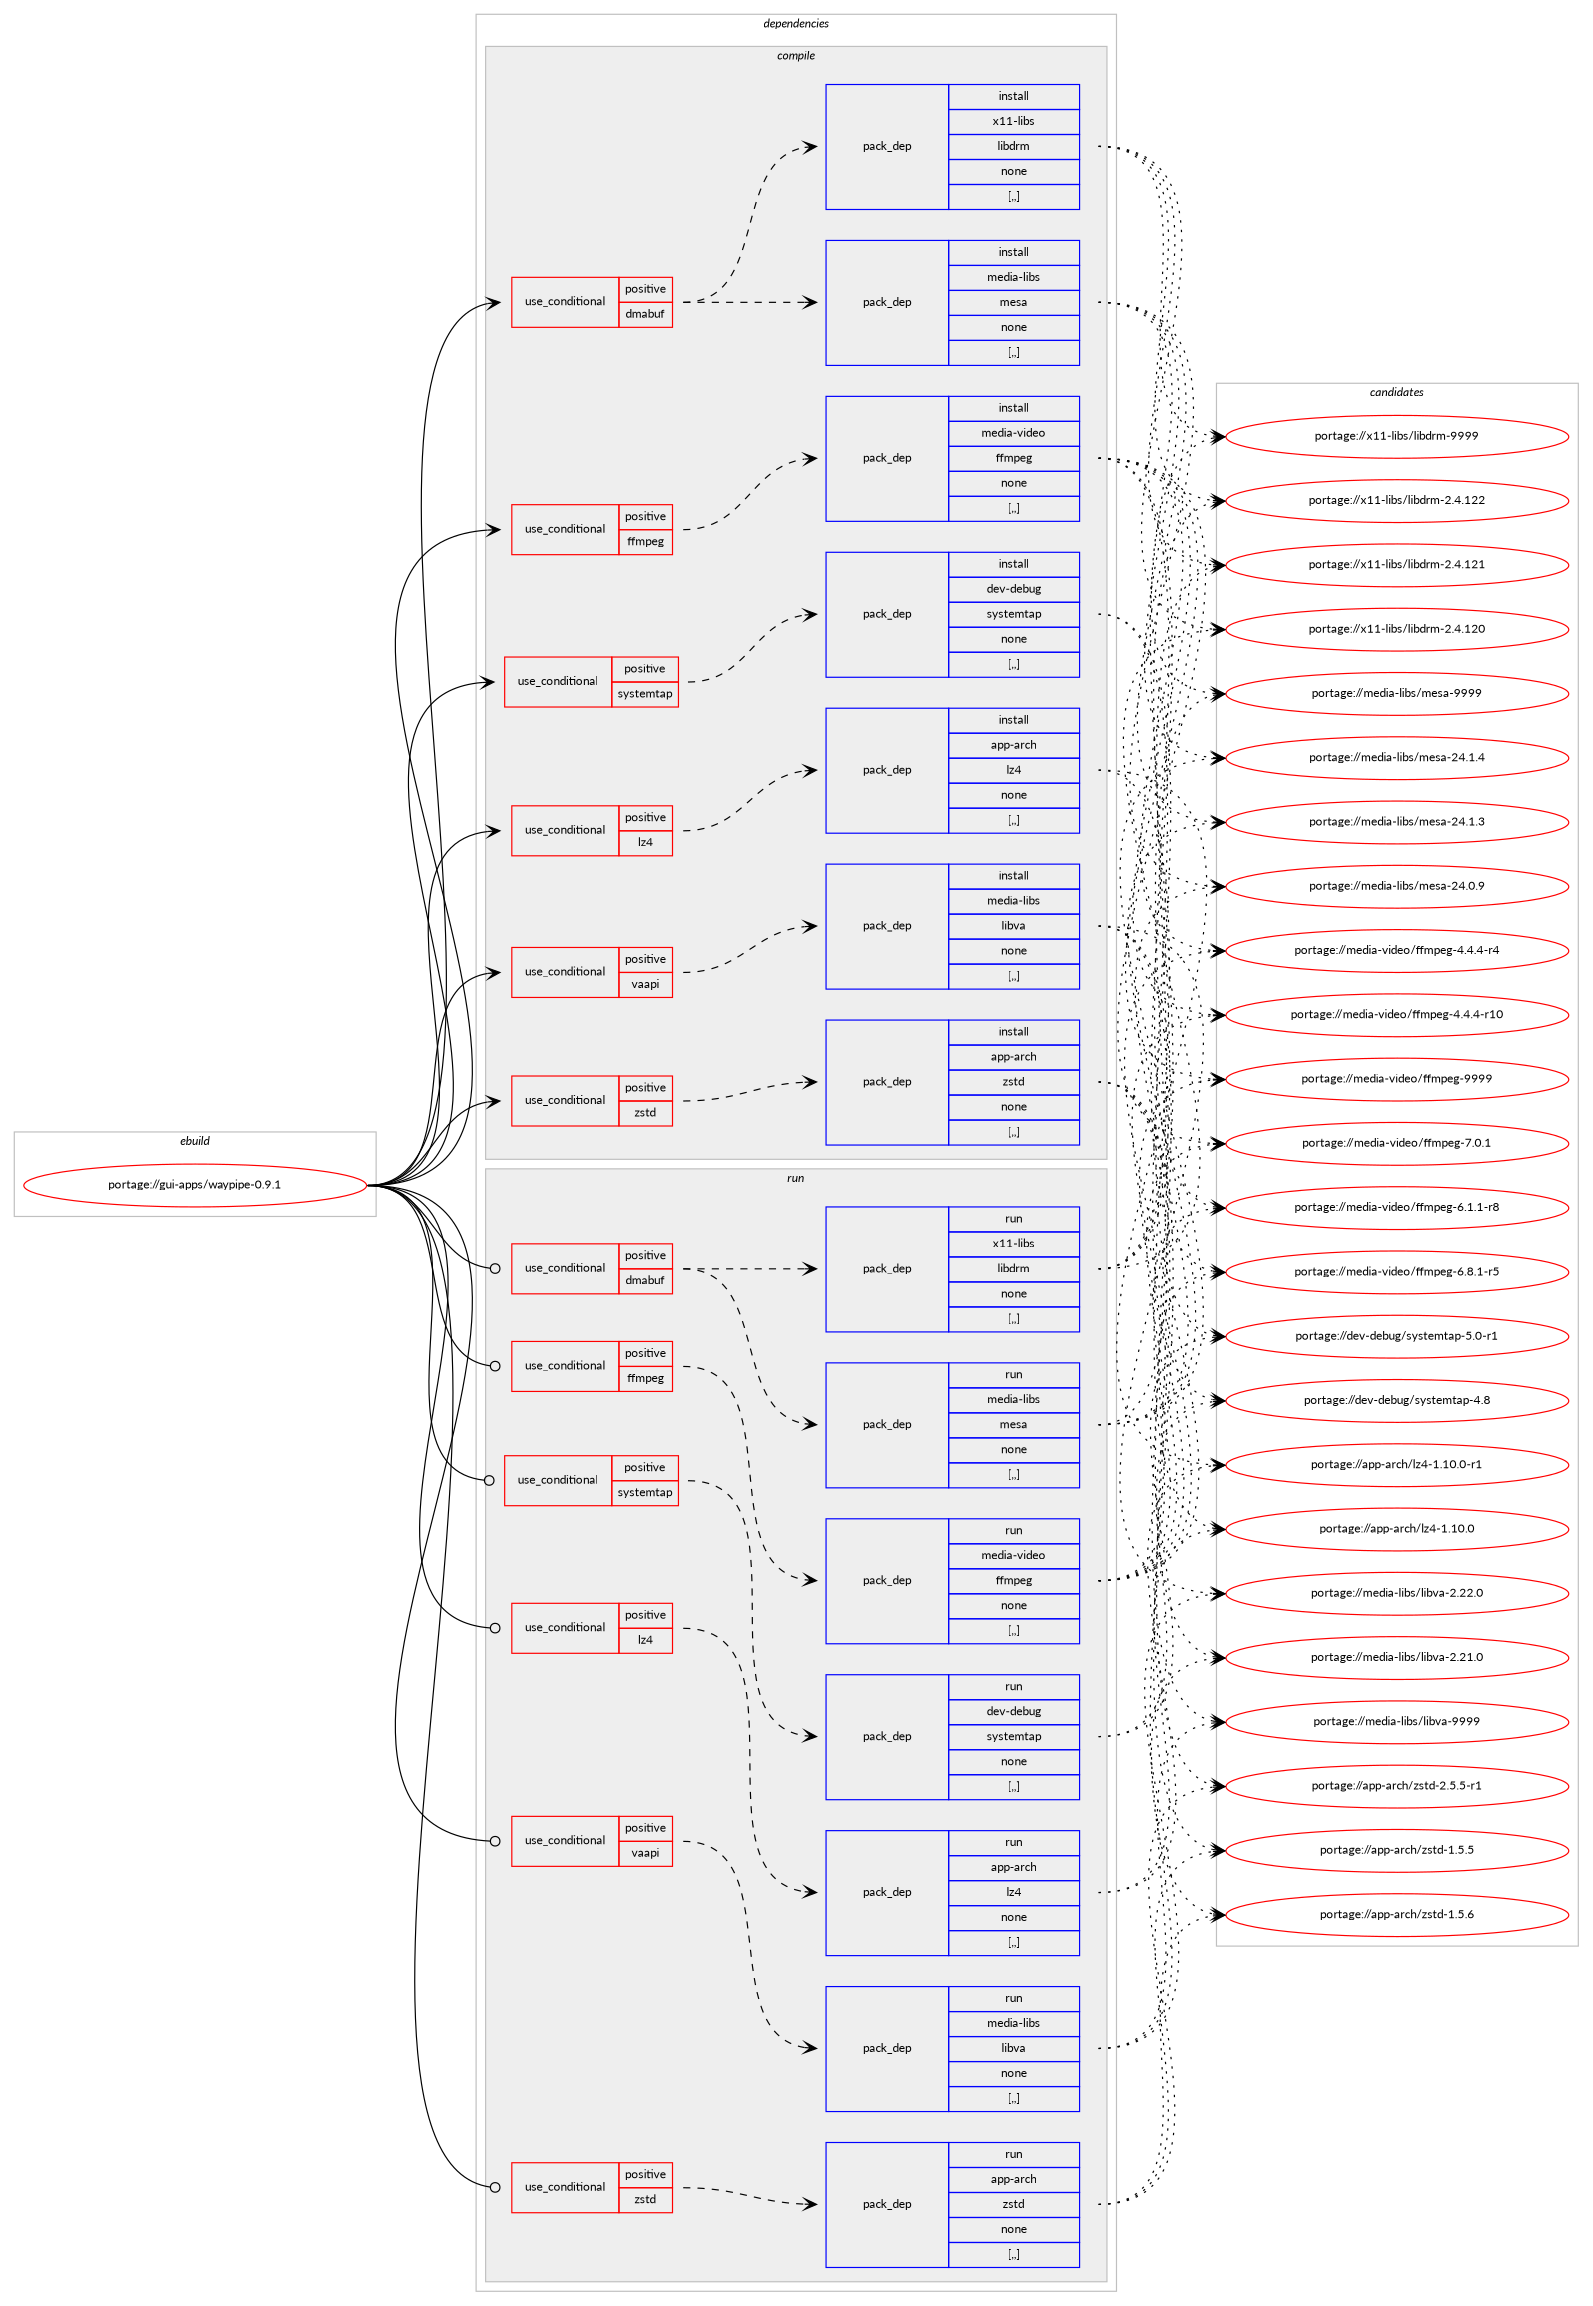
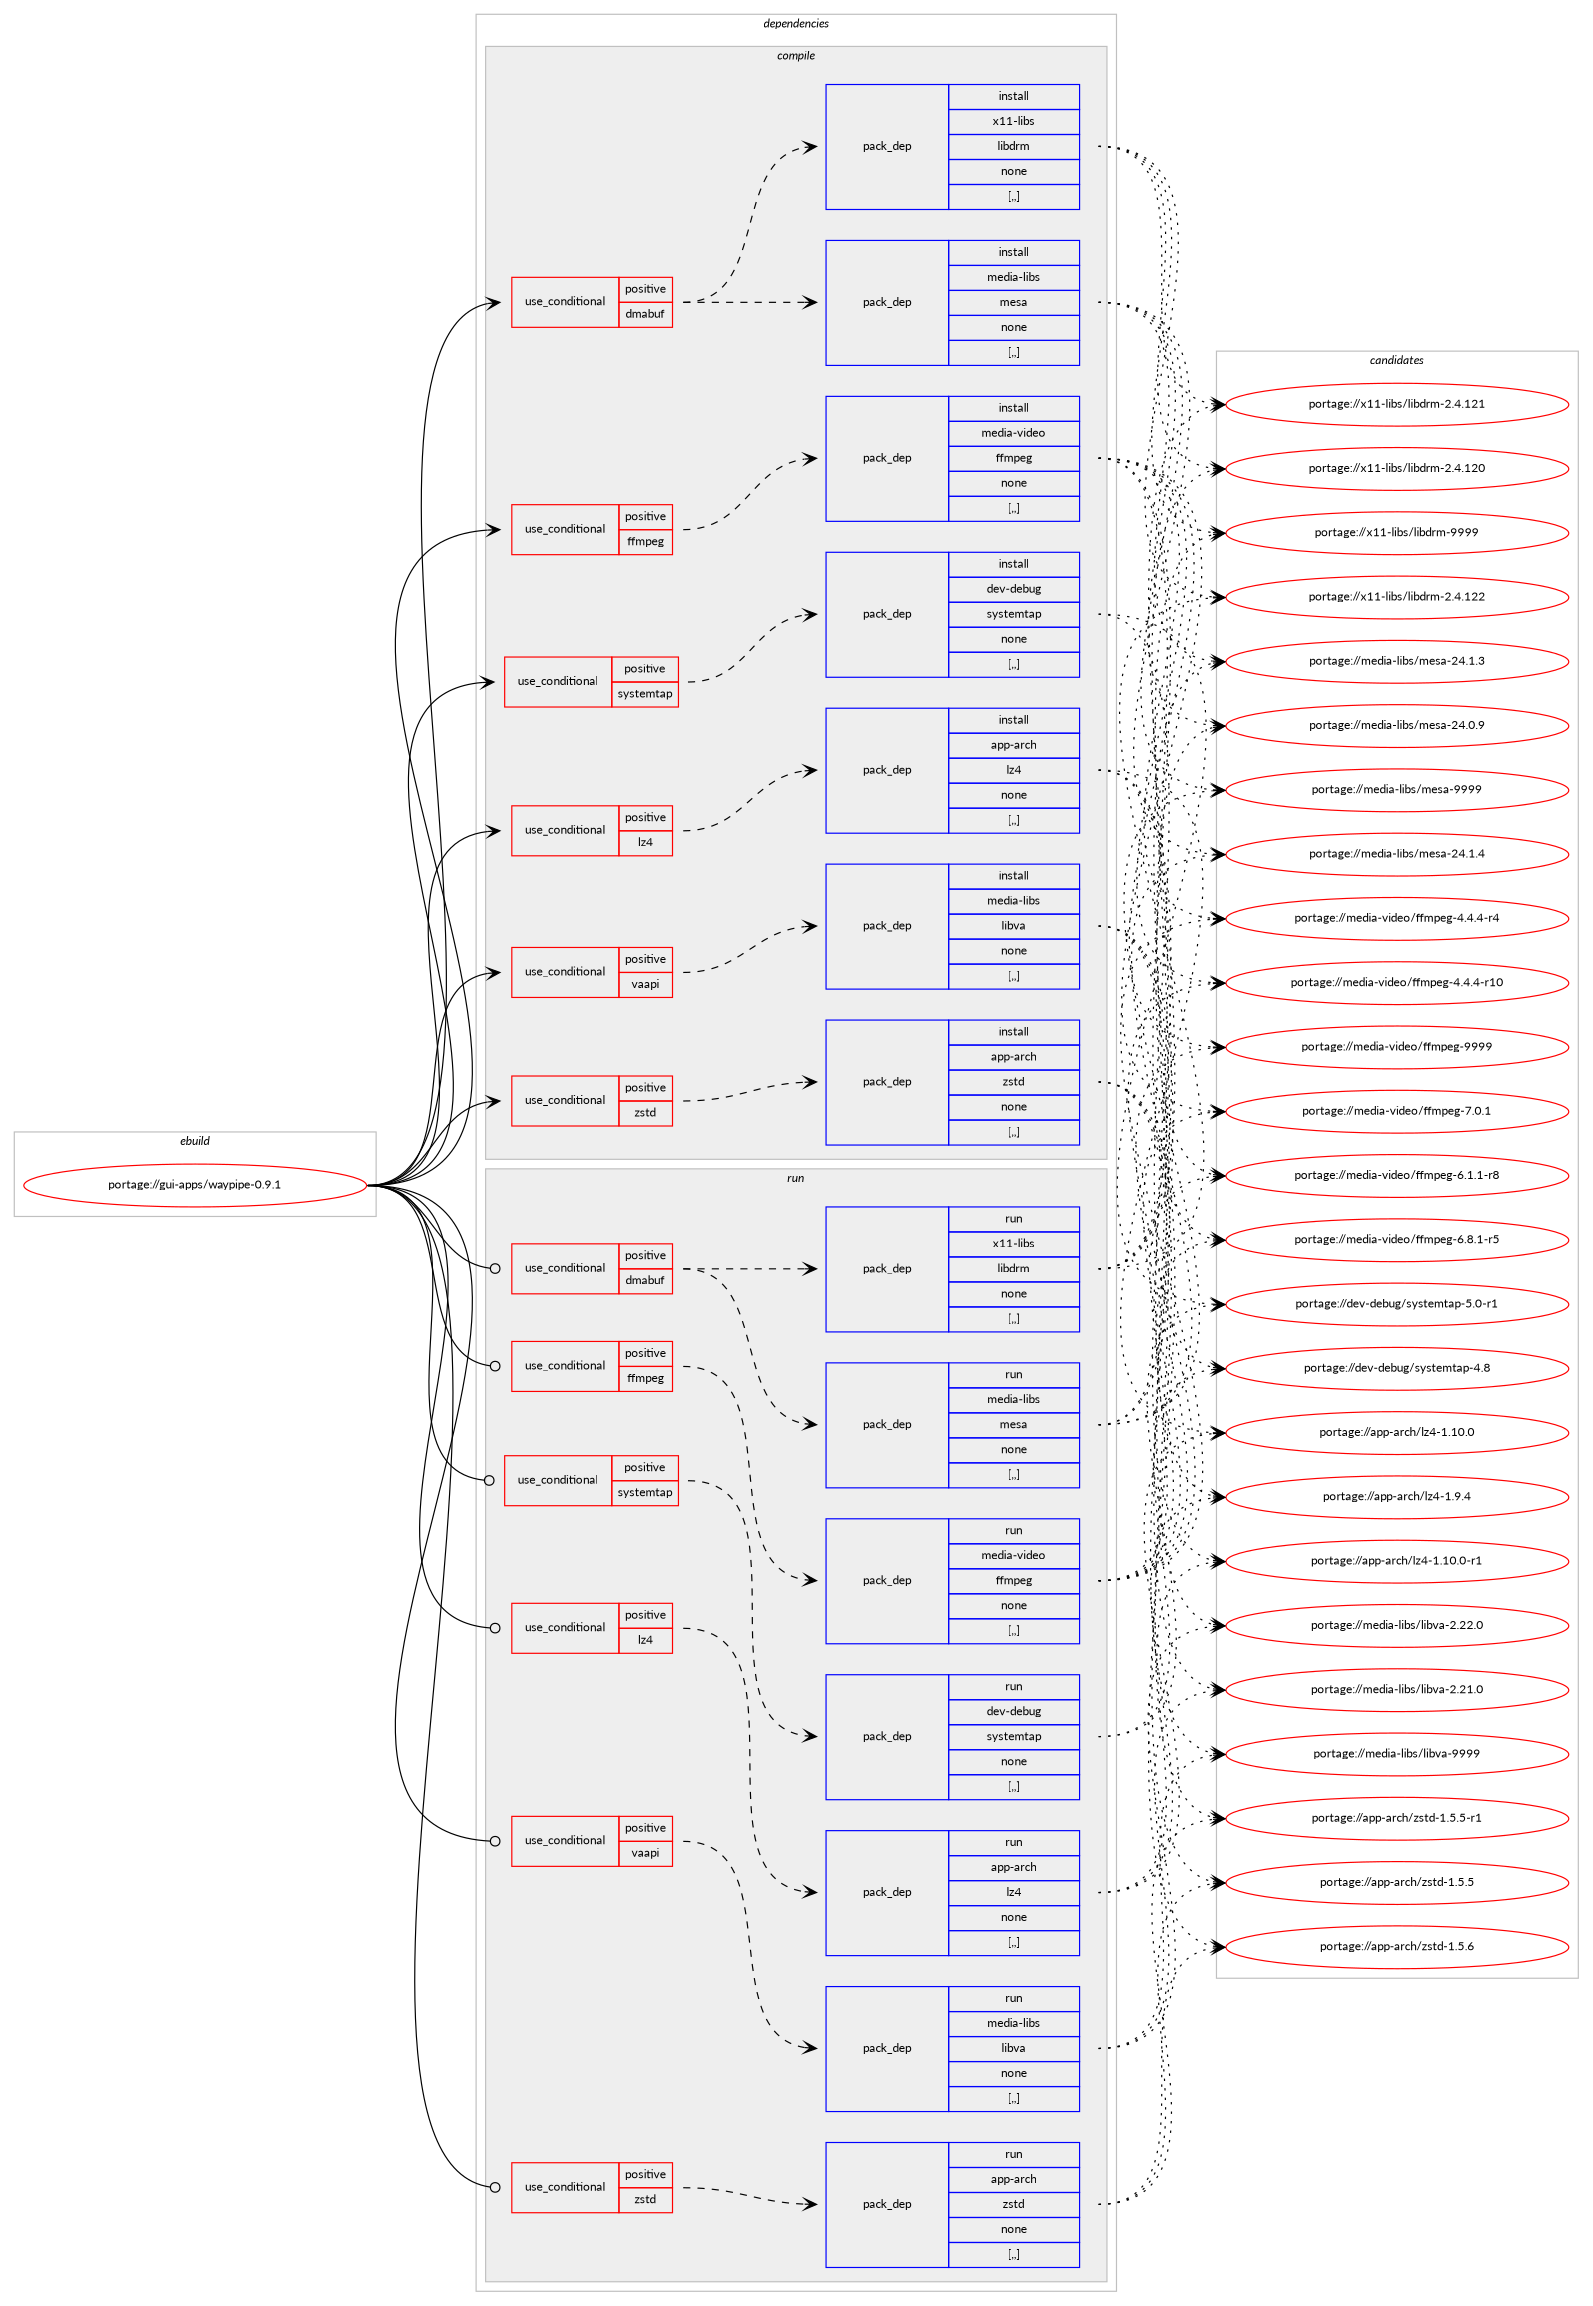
node "portage://app-arch/lz4-1.9.4": added
node "portage://app-arch/zstd-2.5.5-r1": label "portage://app-arch/zstd-2.5.5-r1" -> "portage://app-arch/zstd-1.5.5-r1"
